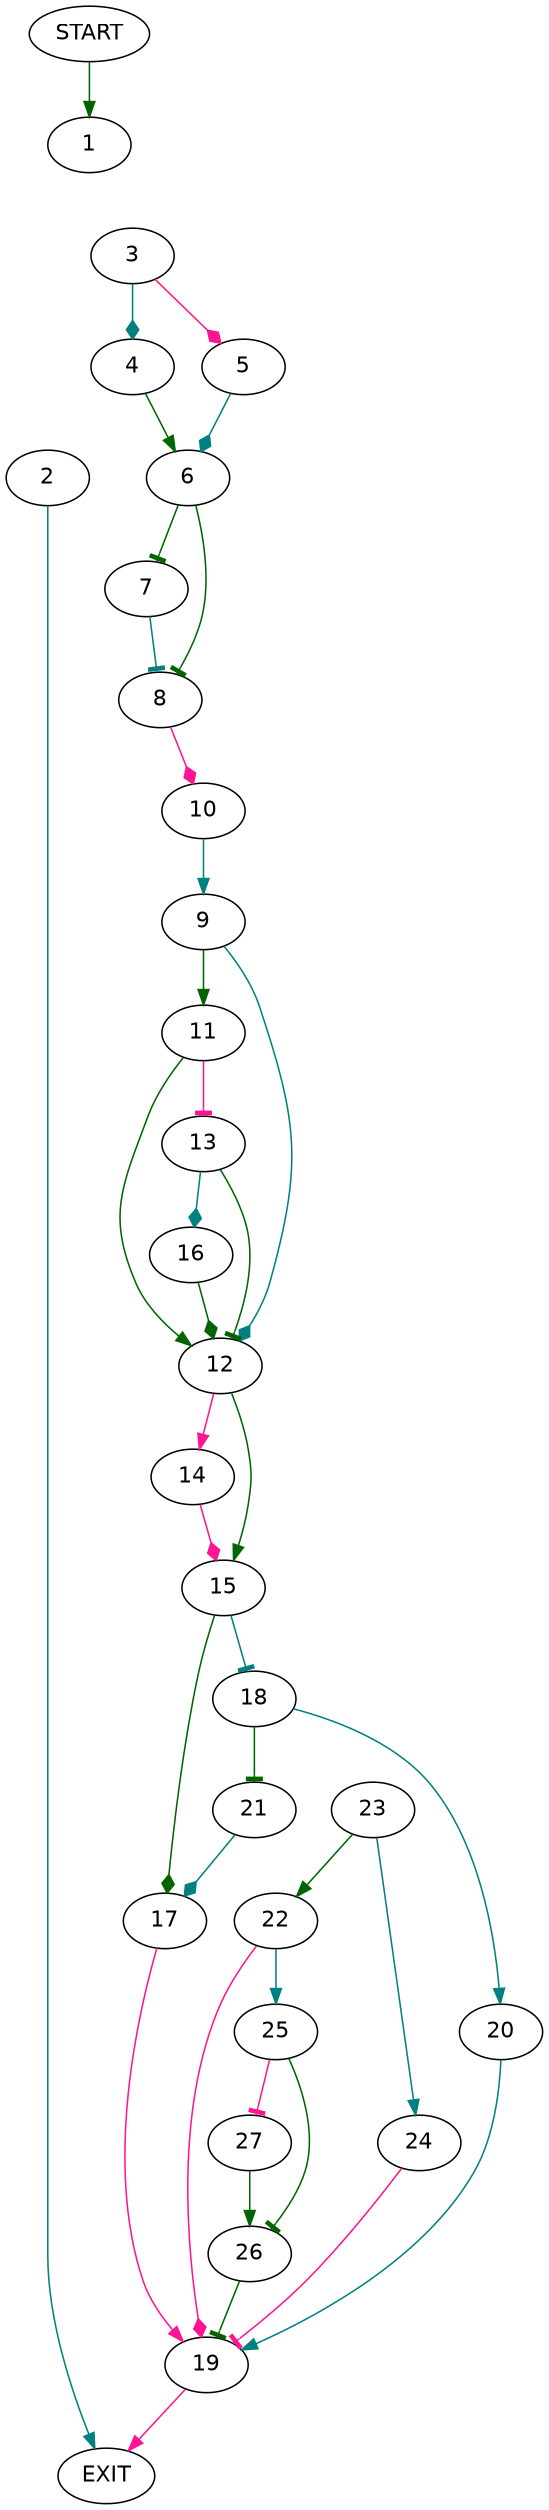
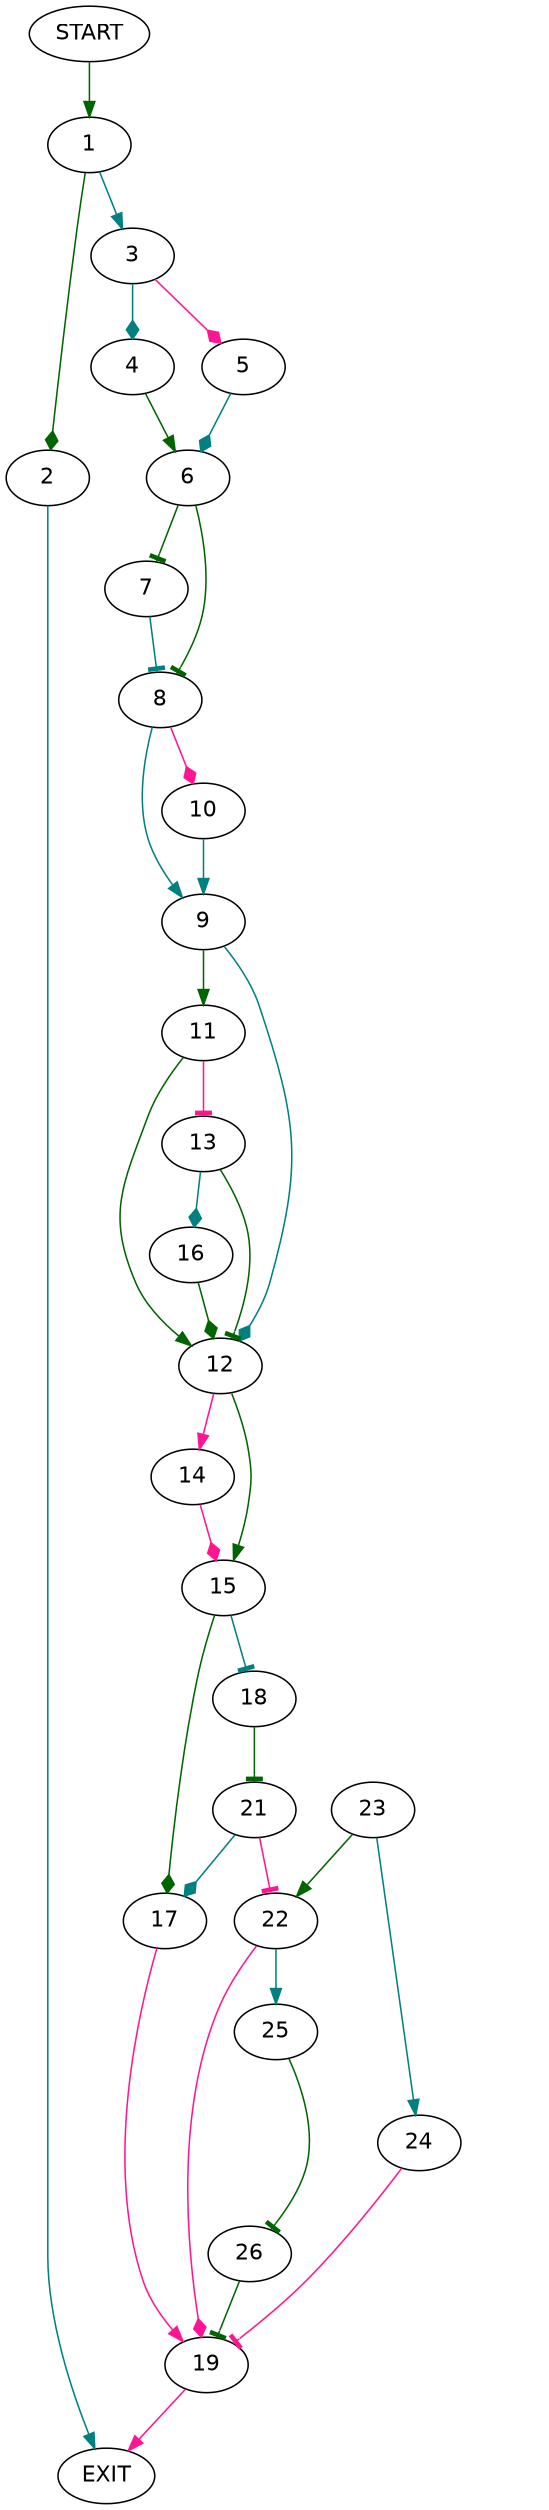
edge "1" -> "3": added
edge "1" -> "2": added
edge "8" -> "9": added
edge "21" -> "22": added
node "20": removed
node "27": removed
